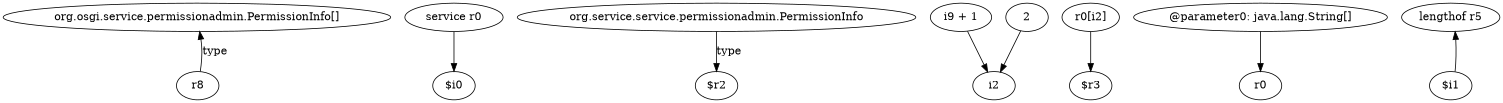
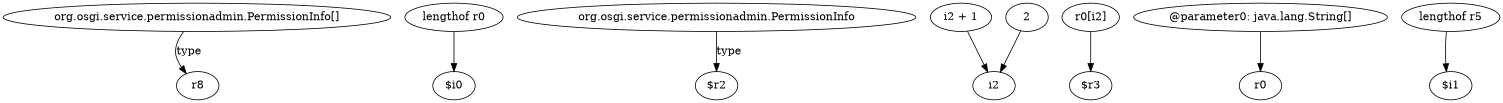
node "service r0": label "service r0" -> "lengthof r0"
node "org.service.service.permissionadmin.PermissionInfo": label "org.service.service.permissionadmin.PermissionInfo" -> "org.osgi.service.permissionadmin.PermissionInfo"
node "i9 + 1": label "i9 + 1" -> "i2 + 1"
edge "r8" -> "org.osgi.service.permissionadmin.PermissionInfo[]": reversed
edge "$i1" -> "lengthof r5": reversed
